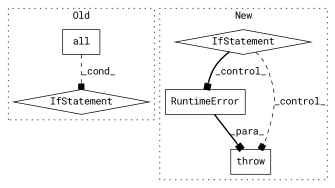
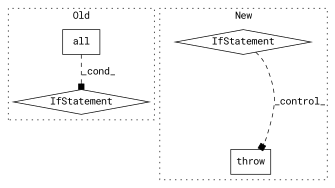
node "RuntimeError": removed
